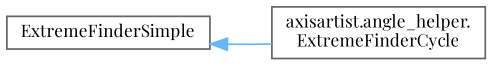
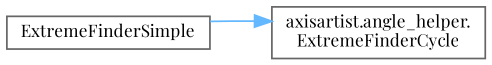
edge "axisartist.angle_helper. ExtremeFinderCycle" -> "ExtremeFinderSimple": reversed
